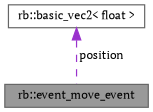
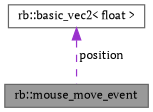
node "rb::event_move_event": label "rb::event_move_event" -> "rb::mouse_move_event"
